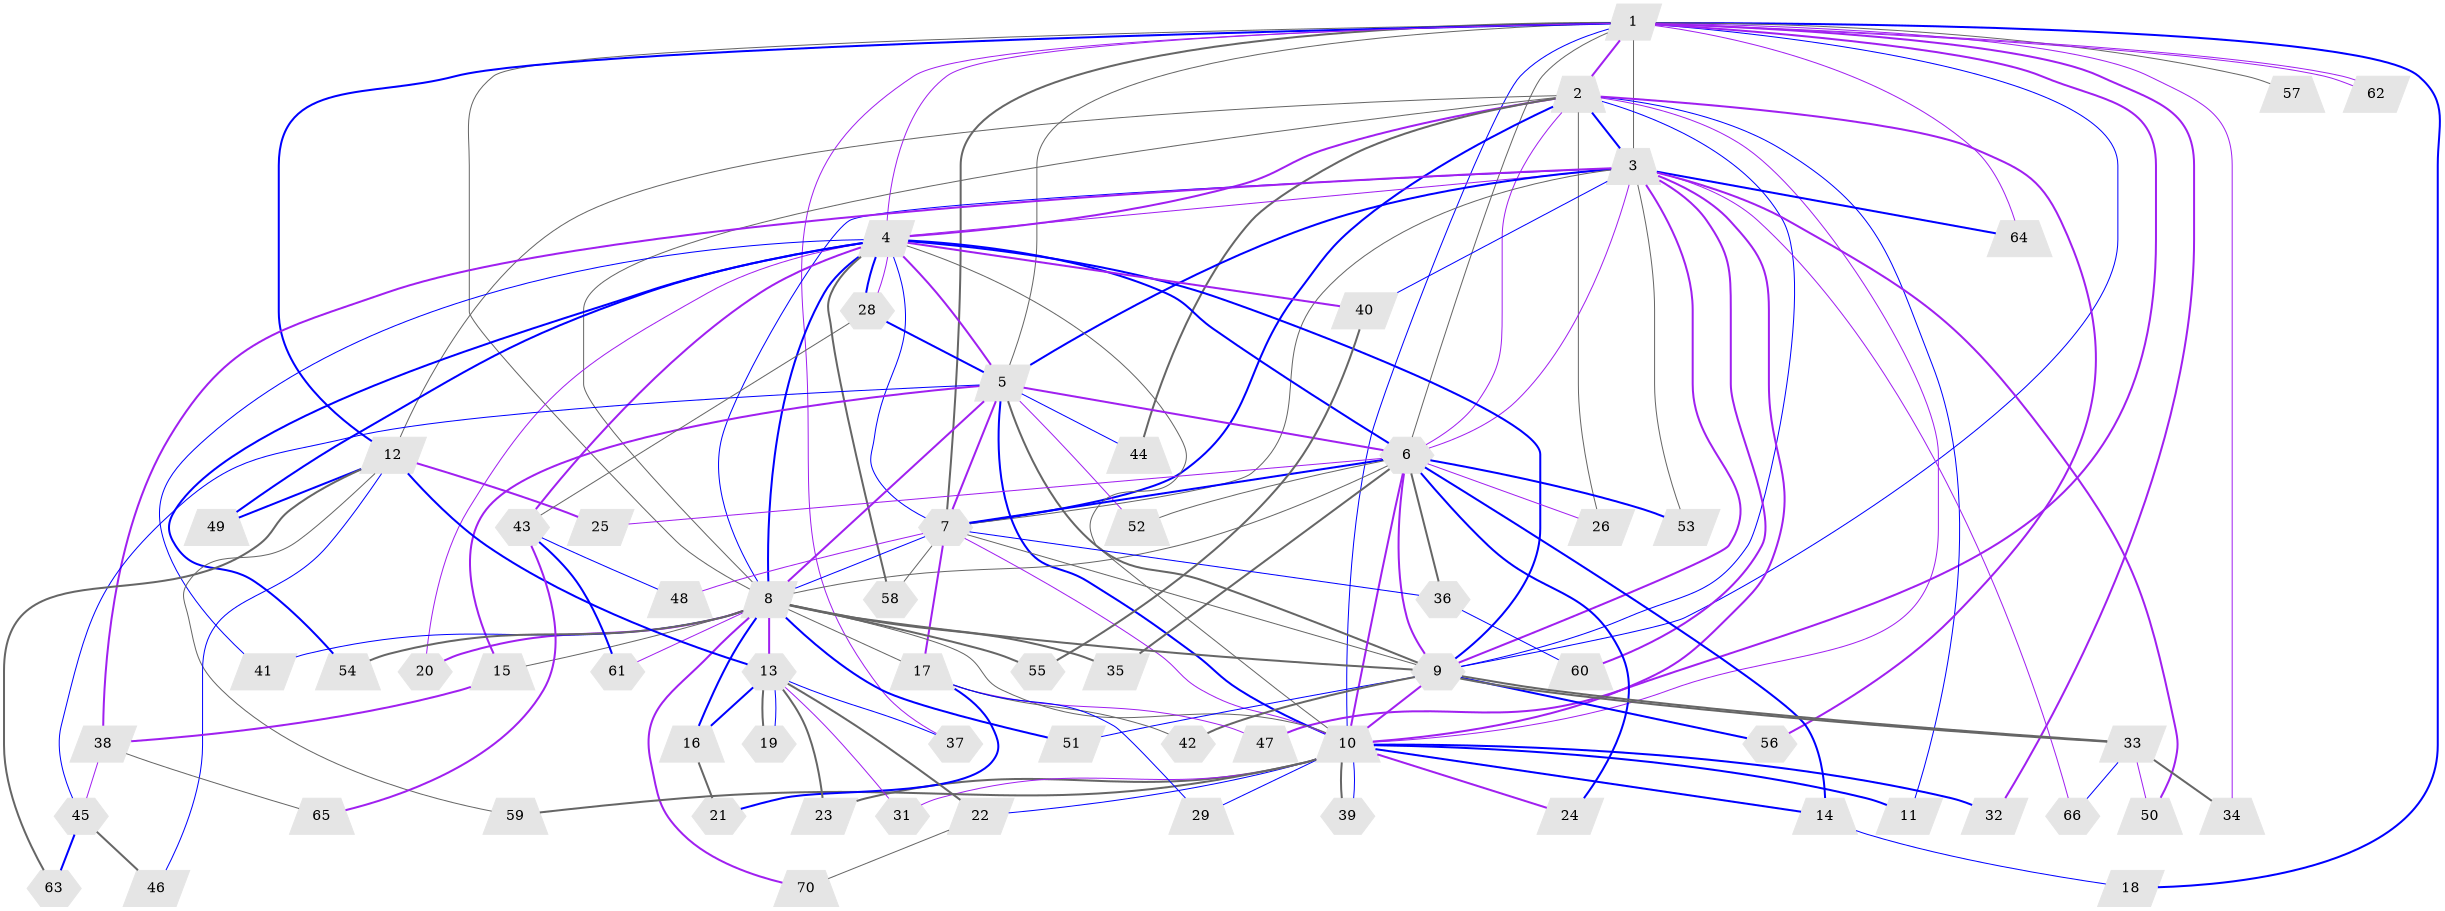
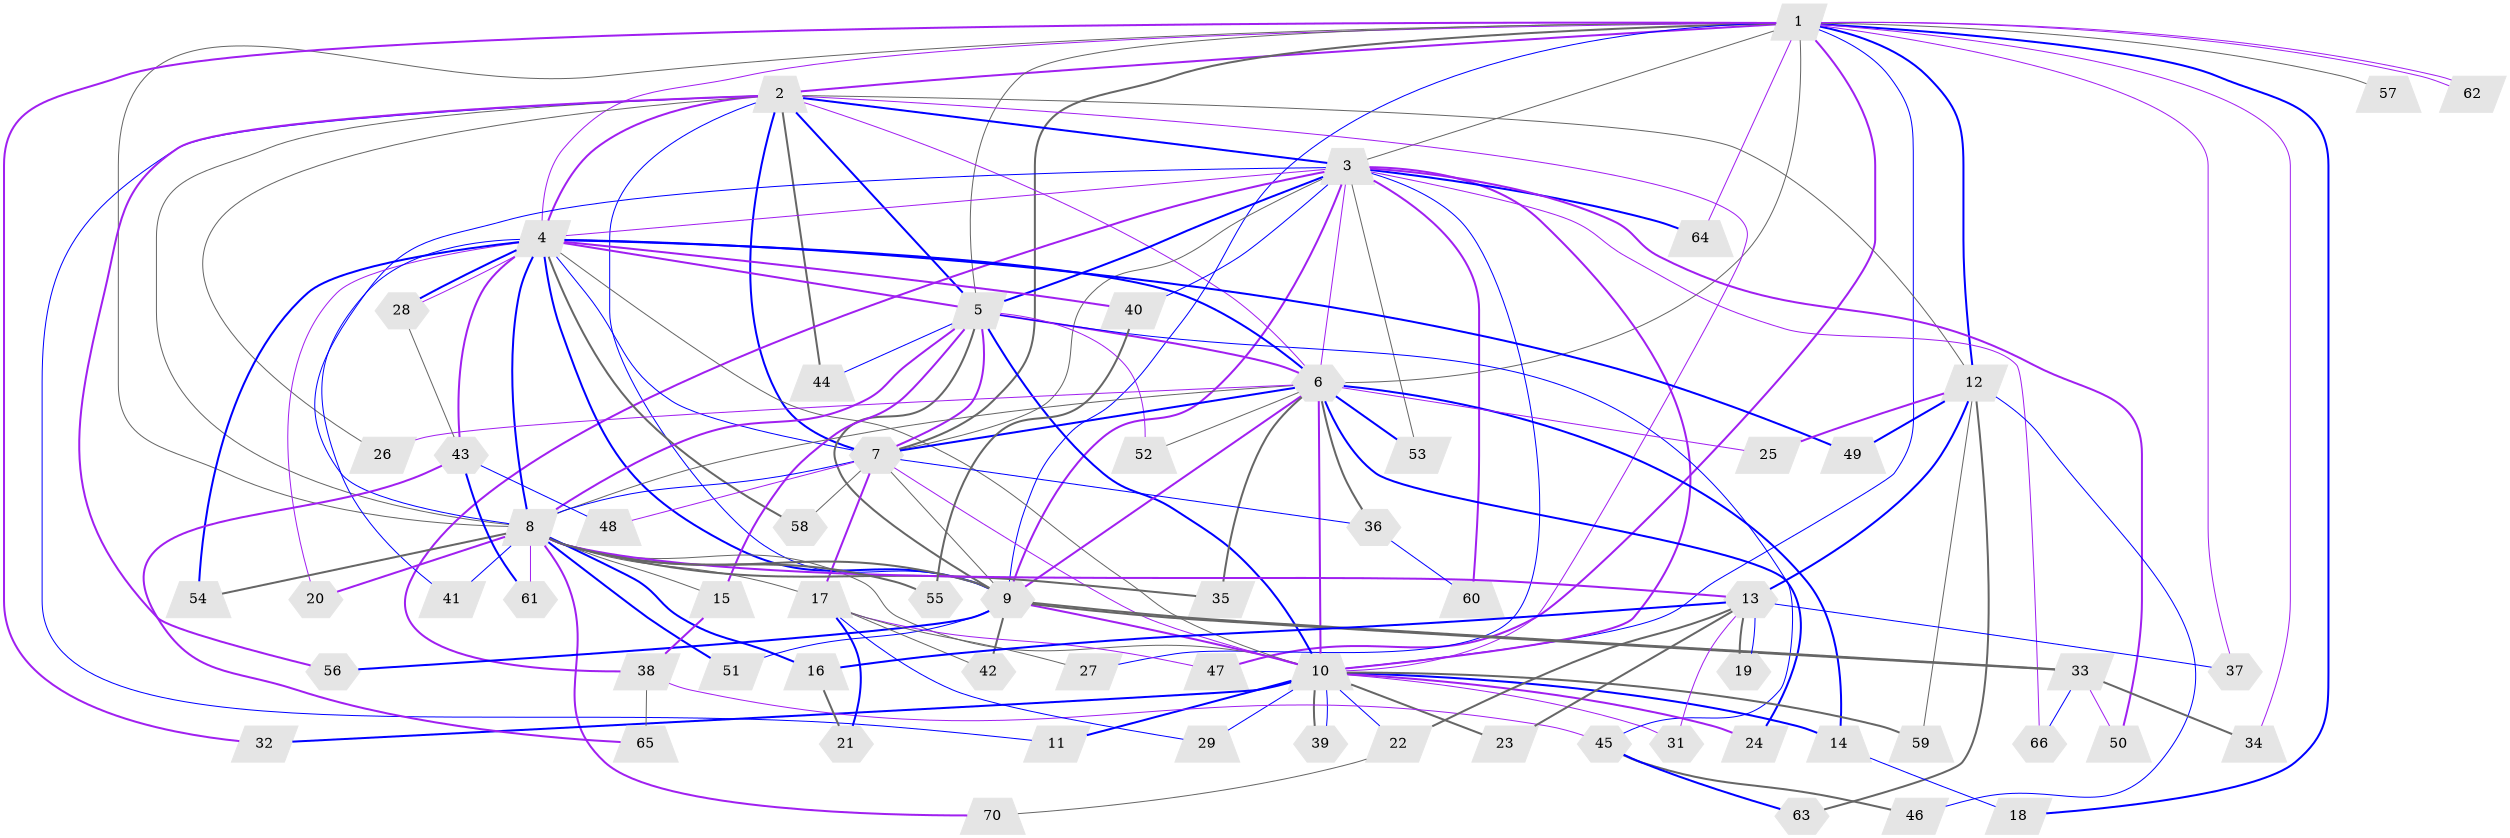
edge "28" -- "5": now "2" -- "5"
node "27": added
